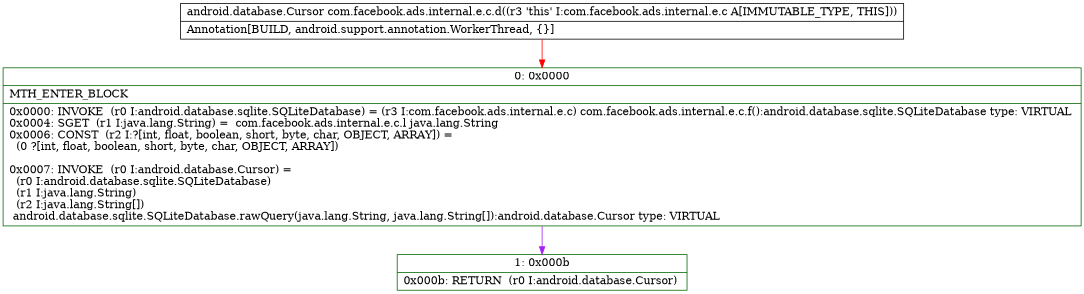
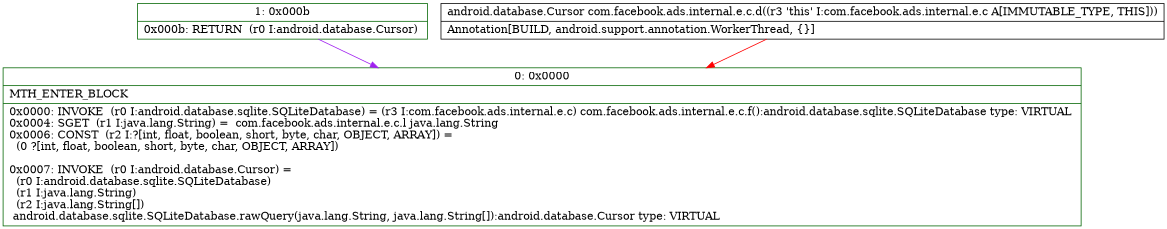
edge "0: 0x0000" -> "1: 0x000b": reversed
